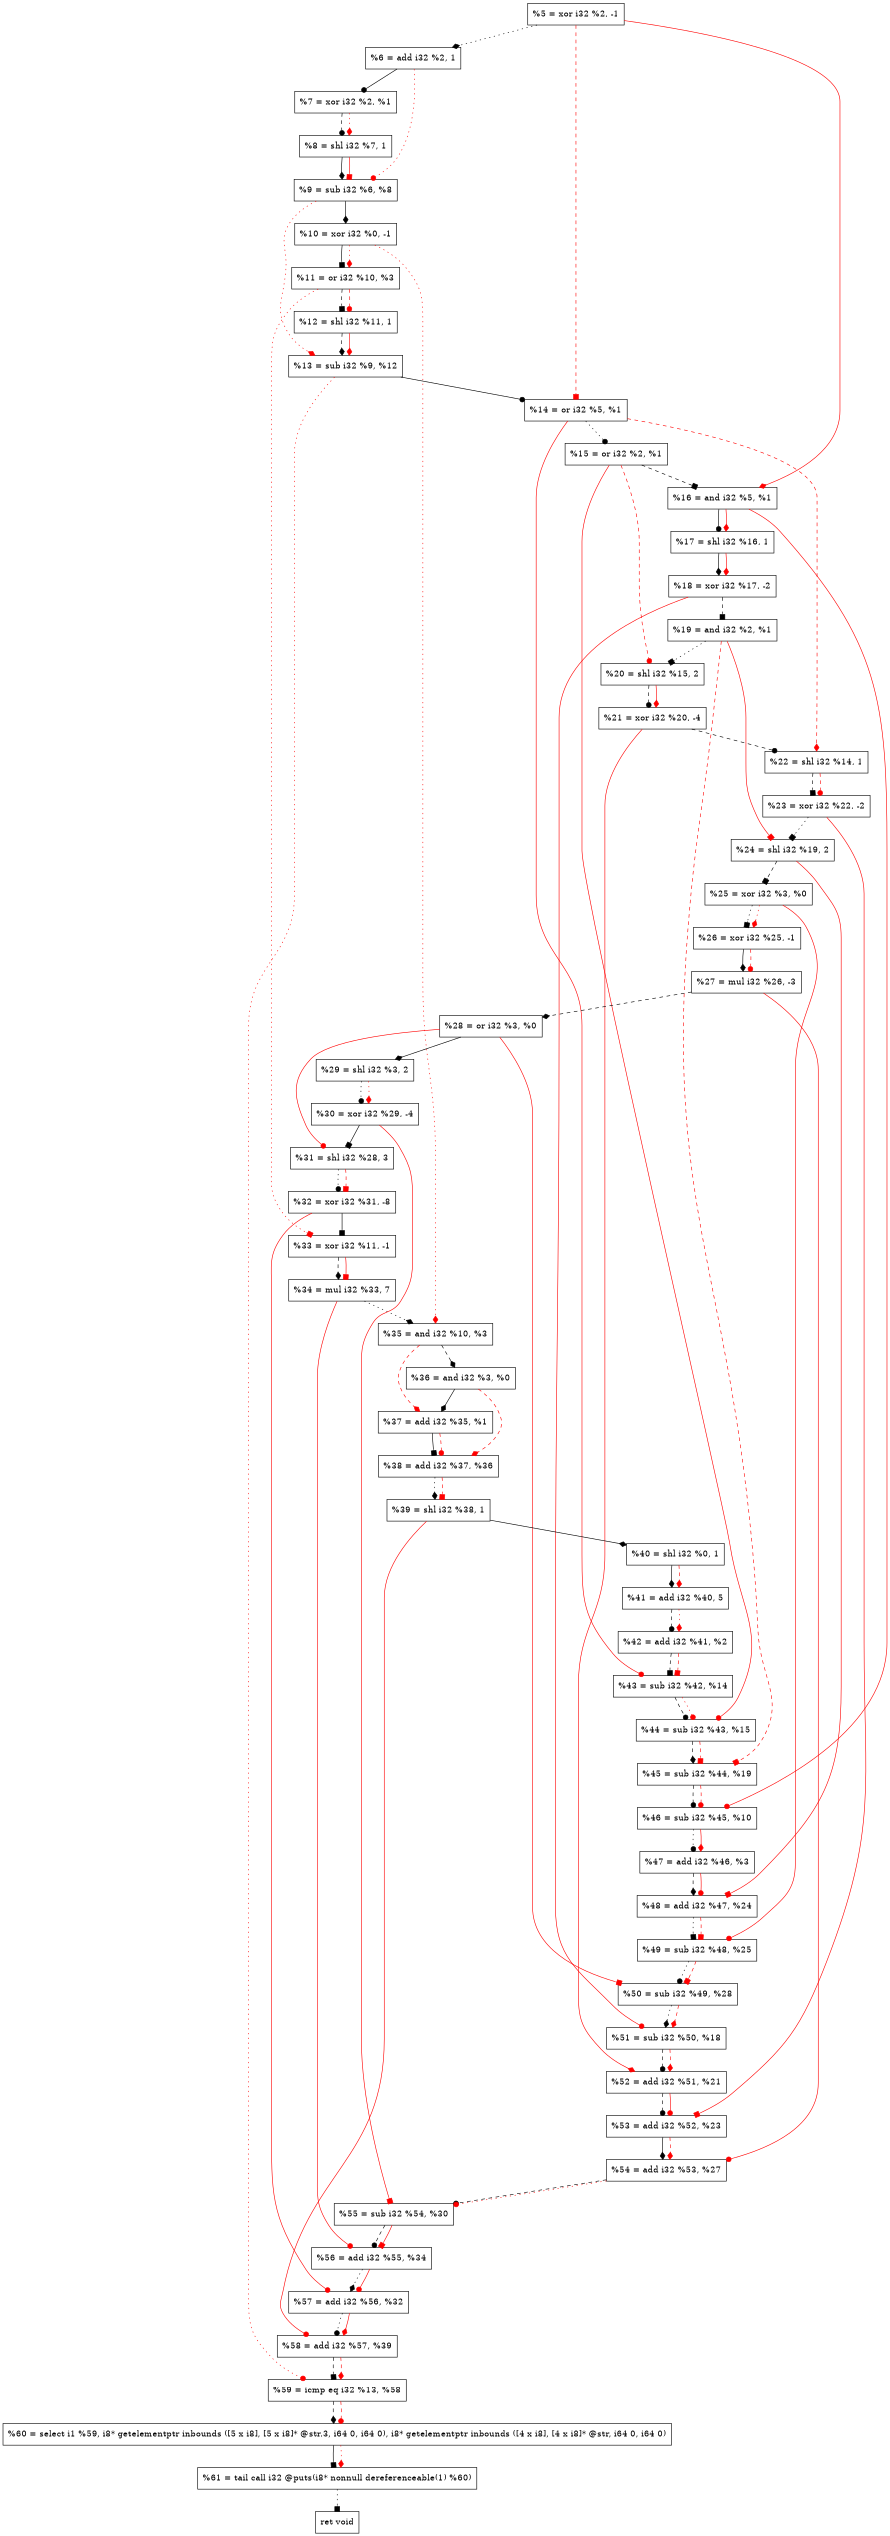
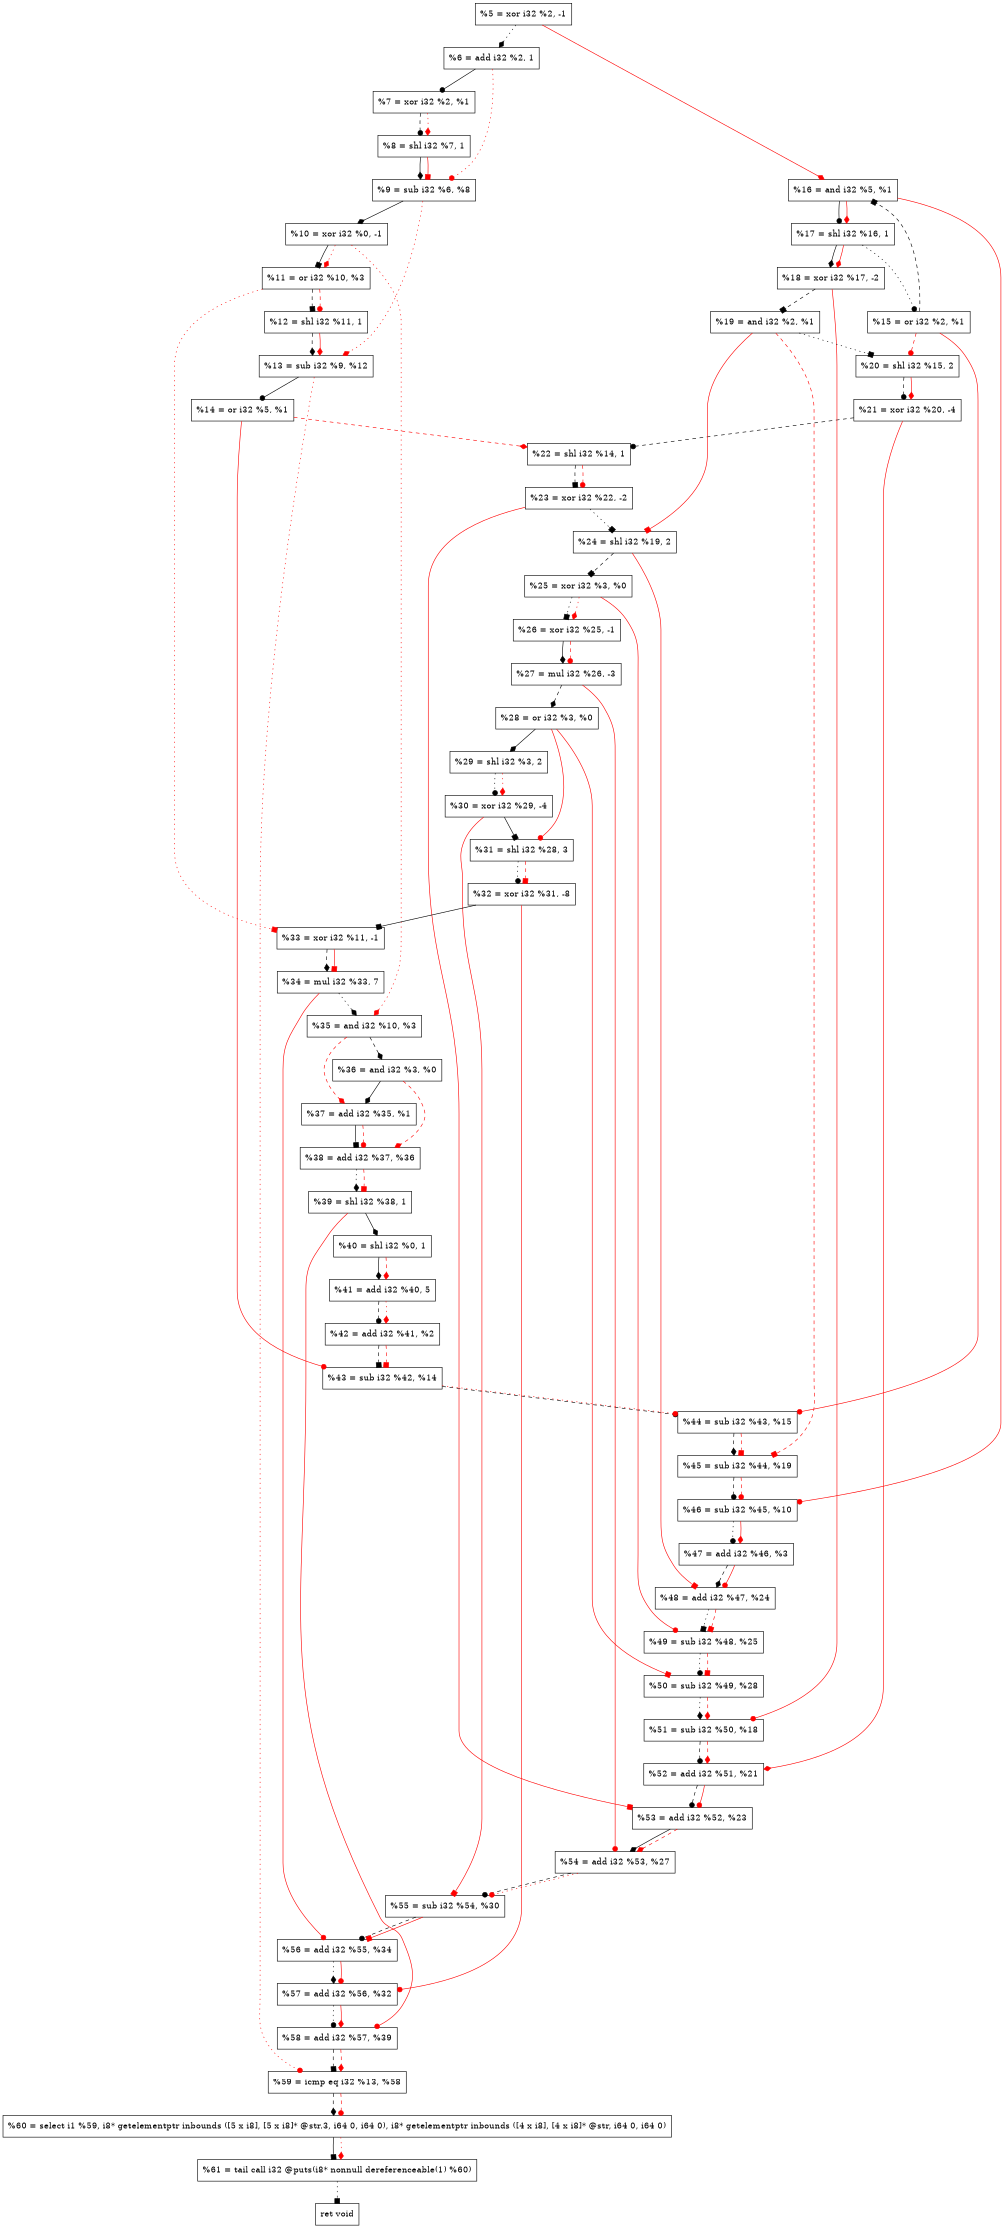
edge "%5 = xor i32 %2, -1" -> "%14 = or i32 %5, %1": removed
edge "%14 = or i32 %5, %1" -> "%15 = or i32 %2, %1": now "%17 = shl i32 %16, 1" -> "%15 = or i32 %2, %1"
